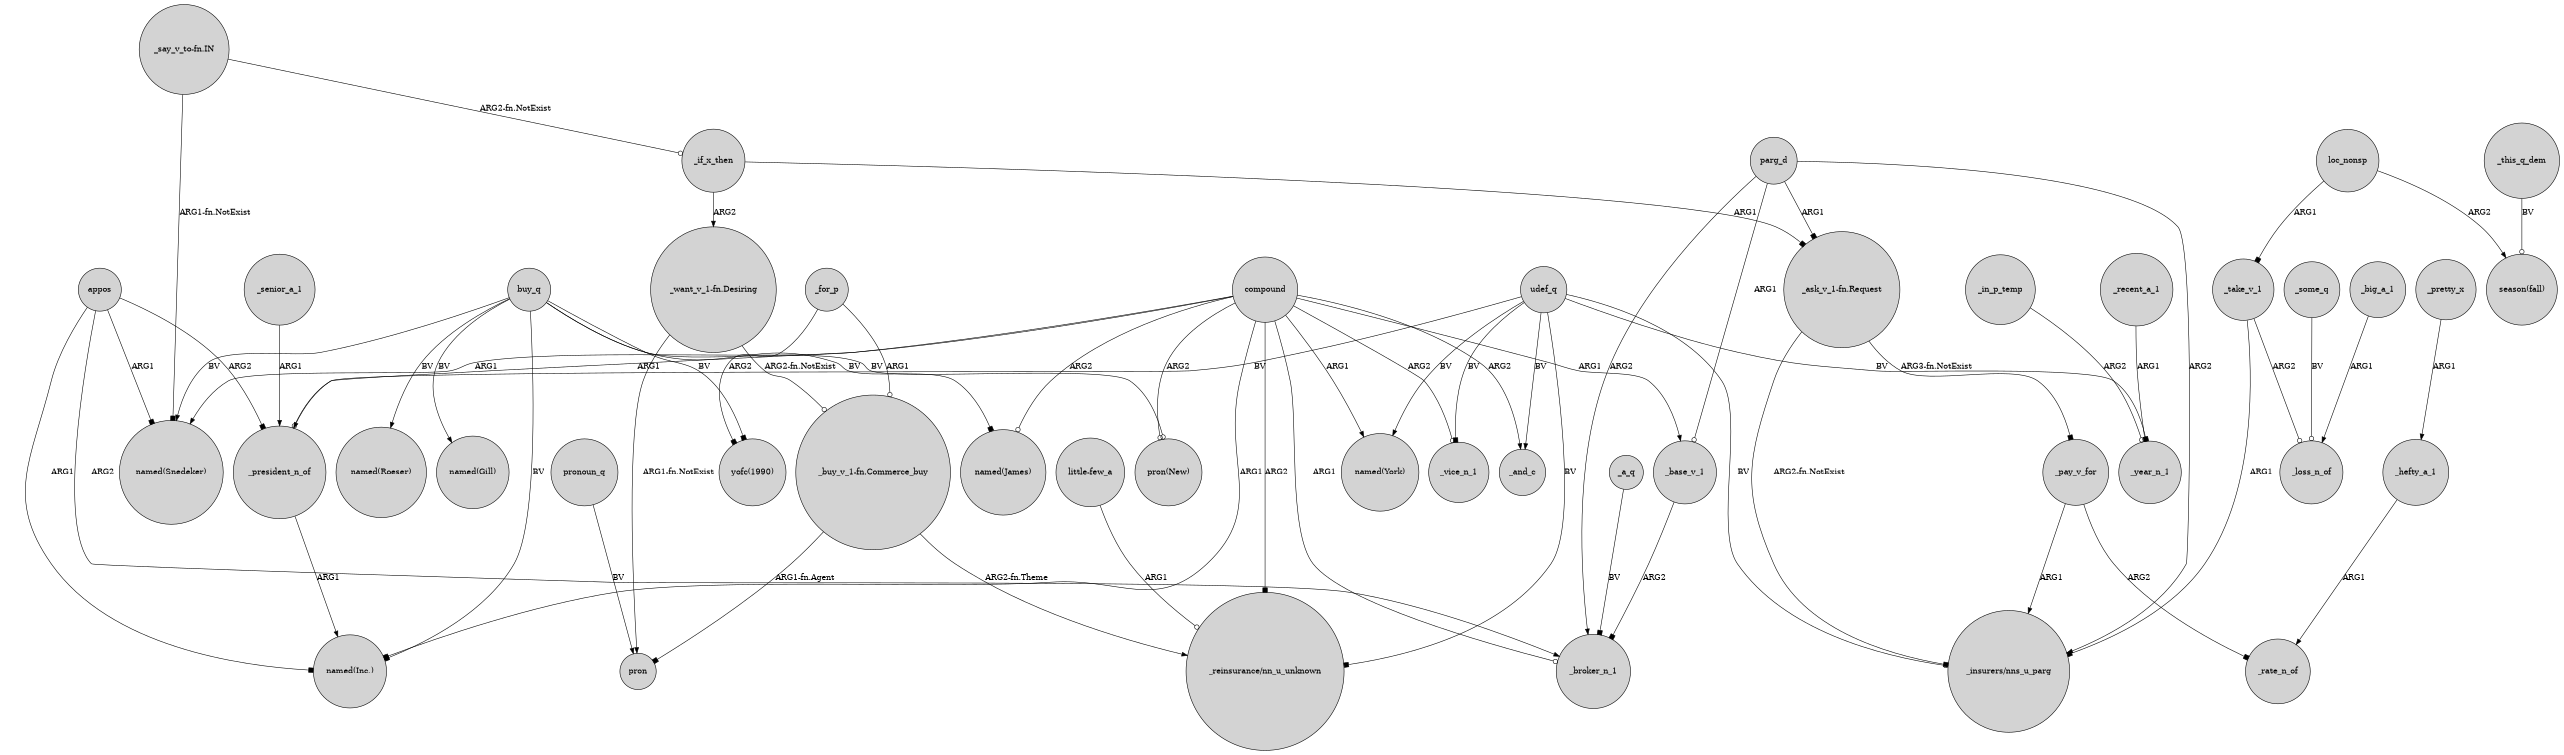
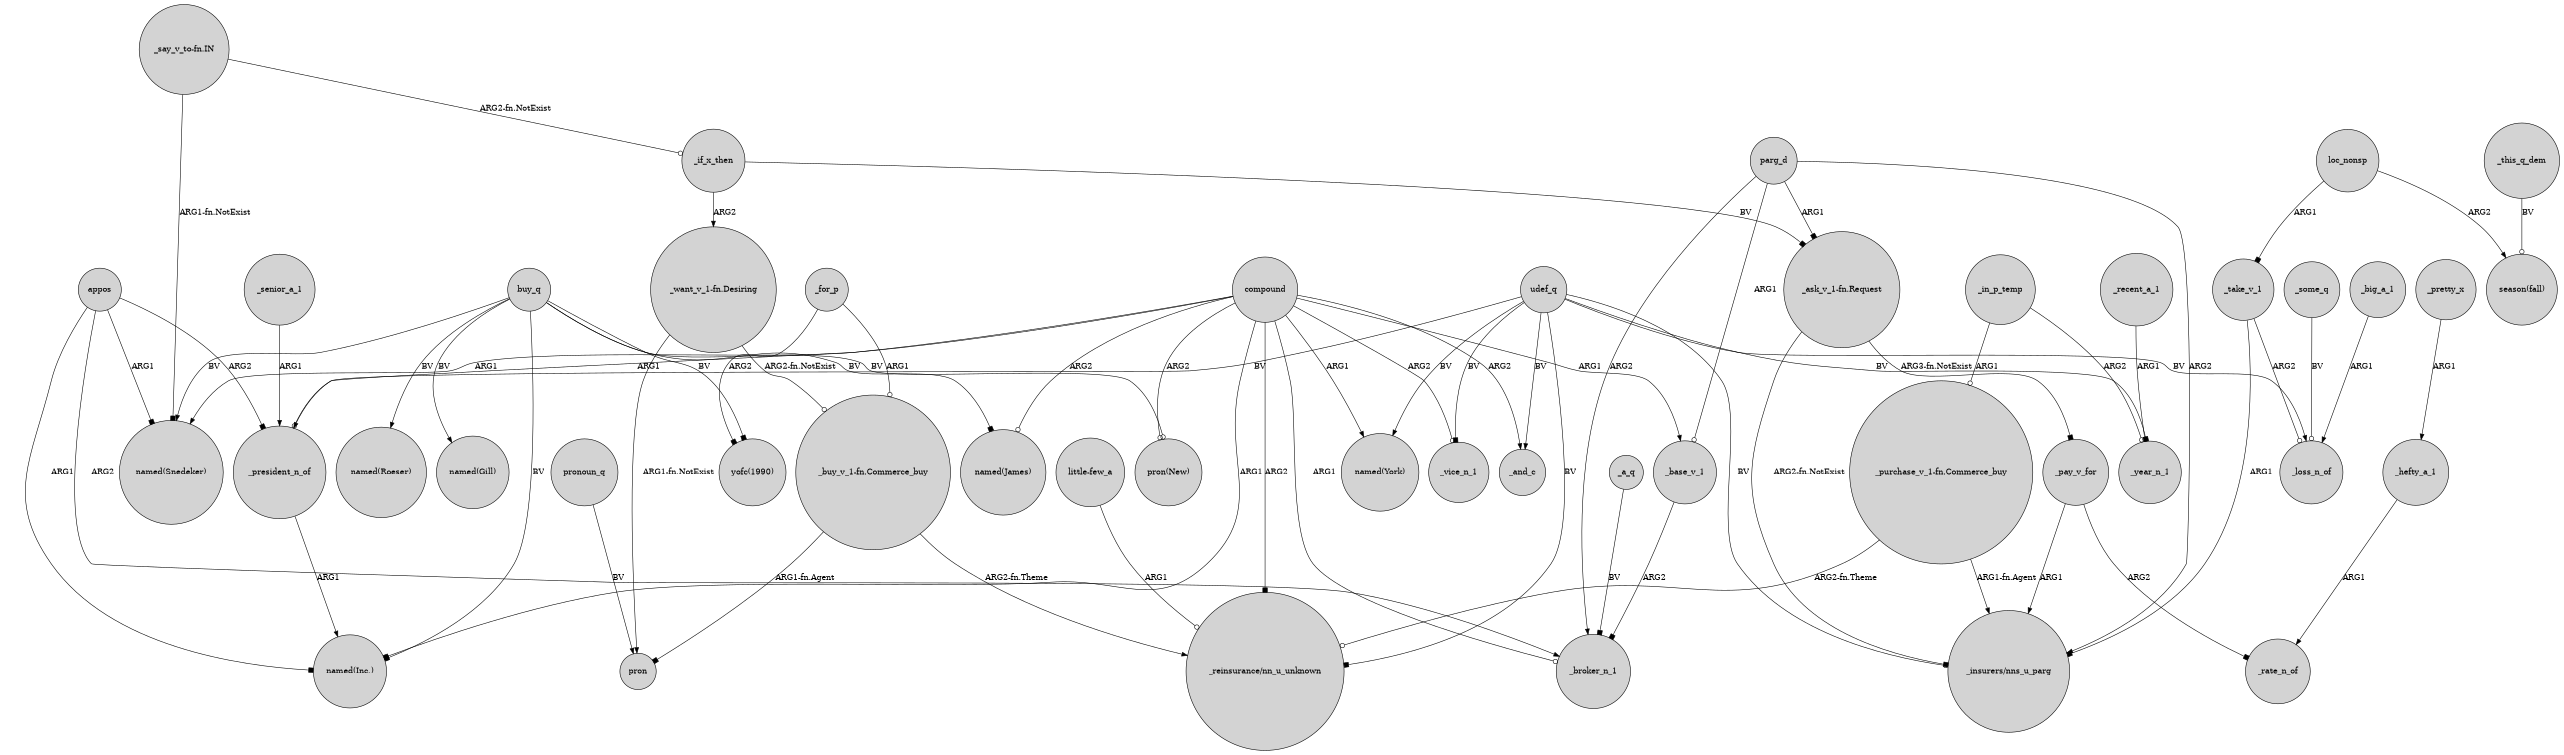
edge "_if_x_then" -> "_ask_v_1-fn.Request": label "ARG1" -> "BV"
edge "udef_q" -> "_loss_n_of": added, label "BV"
node "_purchase_v_1-fn.Commerce_buy": added
